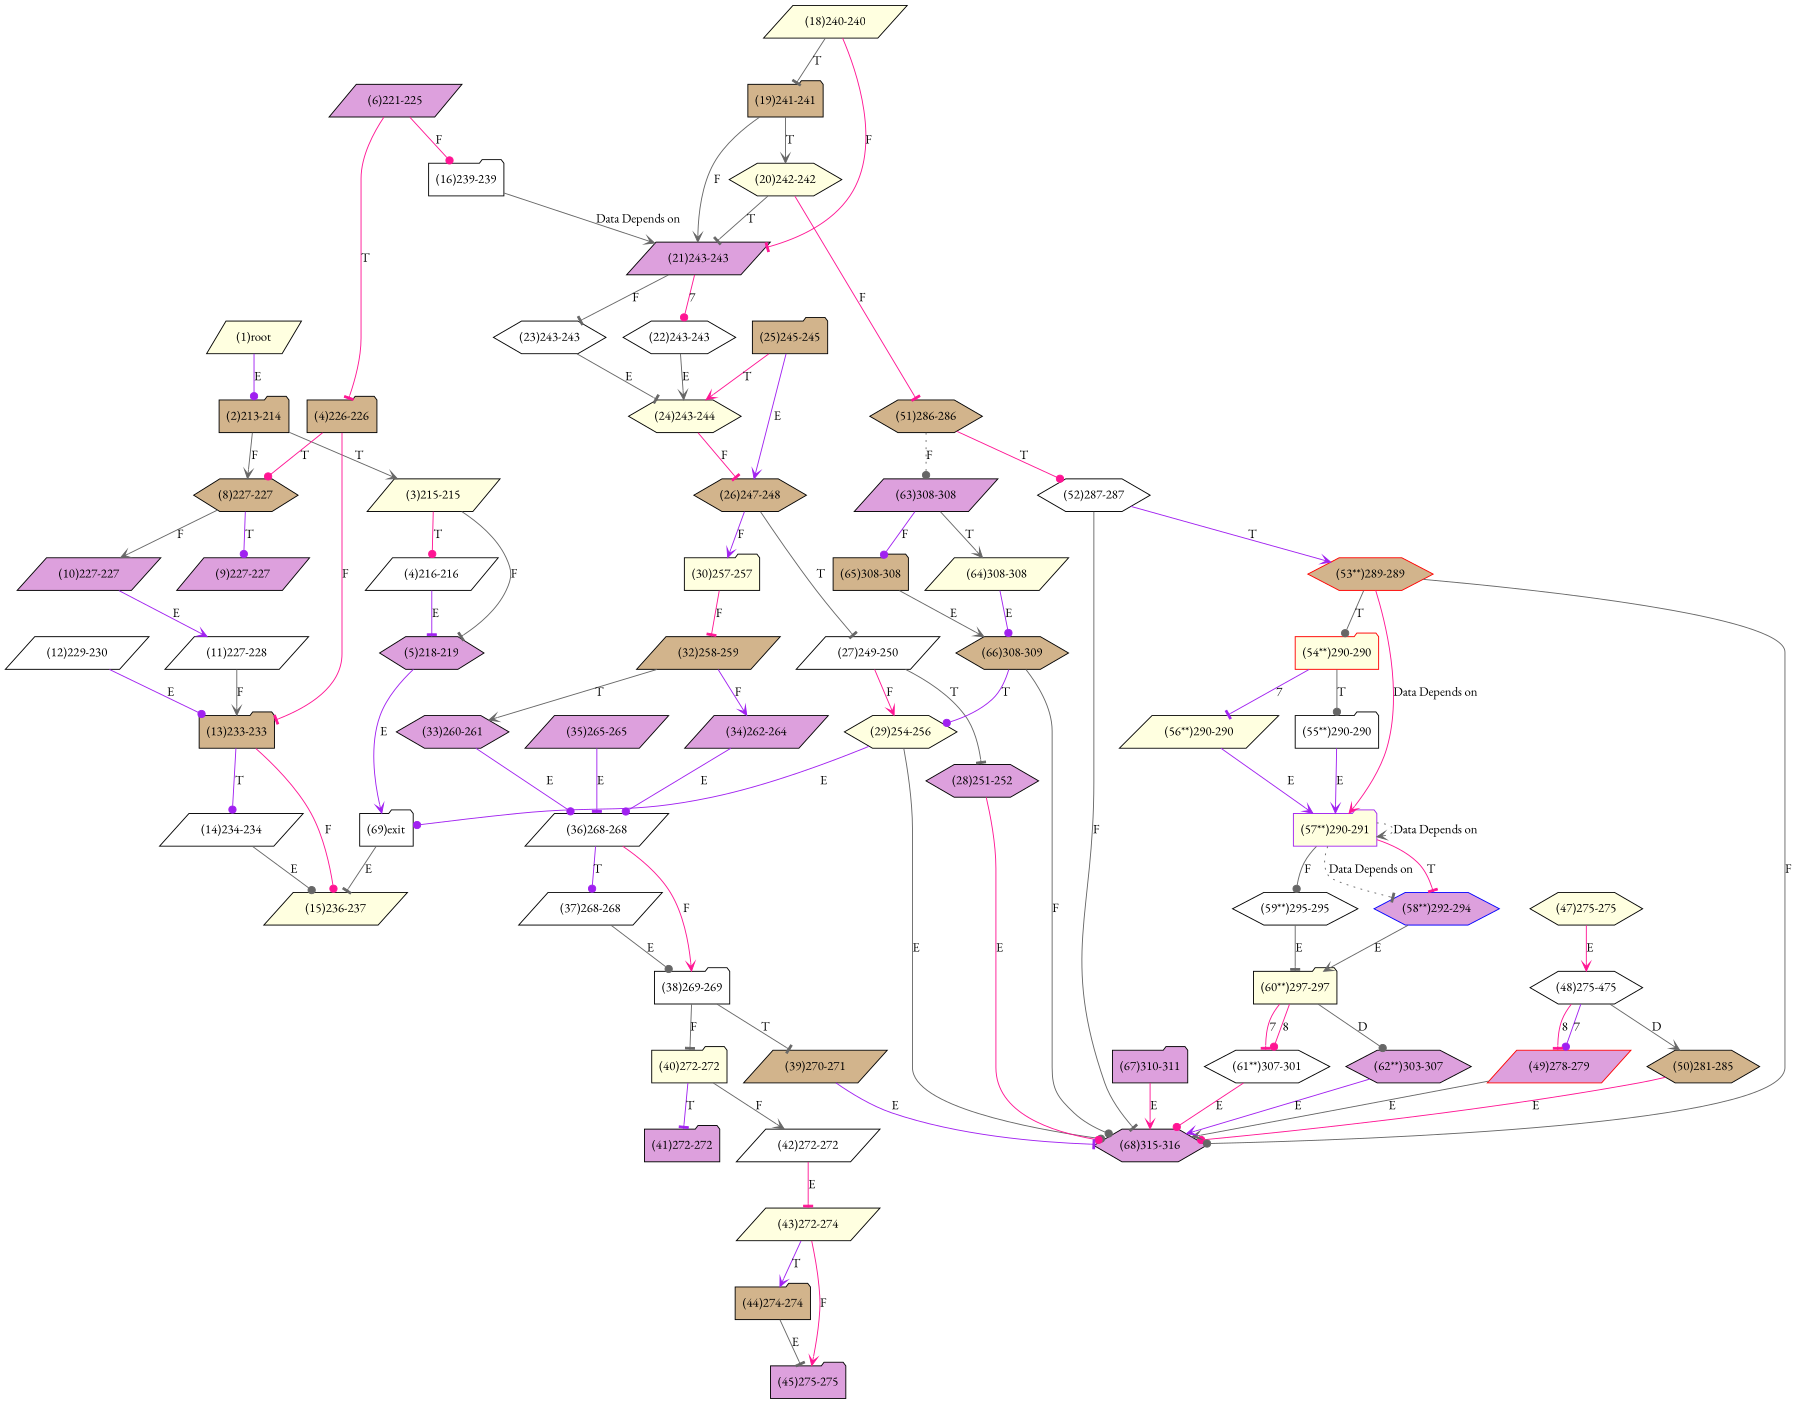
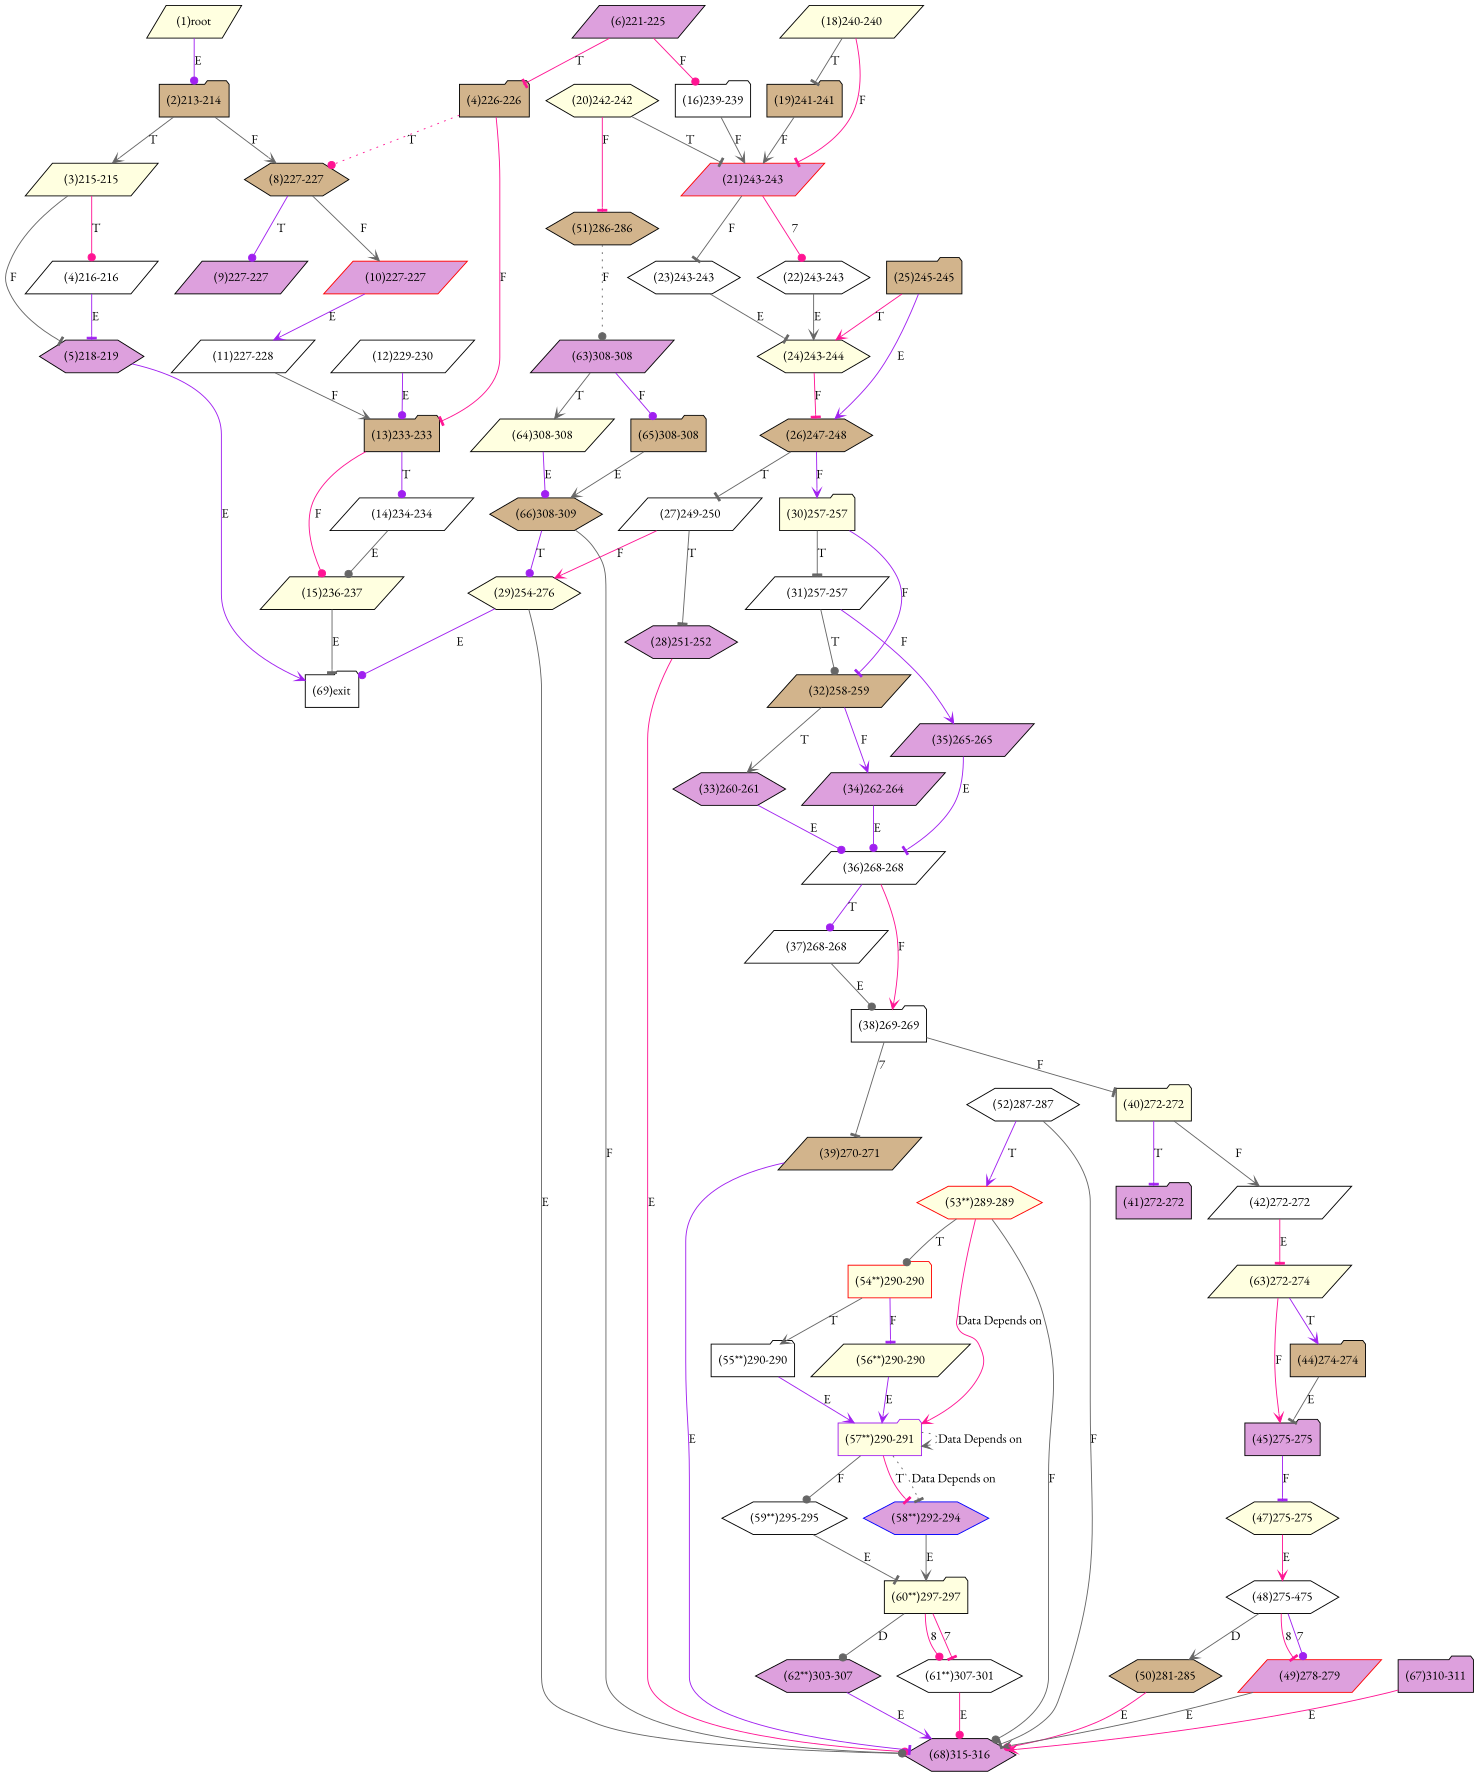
edge "(19)241-241" -> "(20)242-242": removed, label "T"
edge "(16)239-239" -> "(21)243-243": label "Data Depends on" -> "F"
node "(21)243-243": color black -> red
edge "(4)226-226" -> "(8)227-227": style solid -> dotted
edge "(51)286-286" -> "(52)287-287": removed, label "T"
node "(10)227-227": color black -> red
node "(53**)289-289": fillcolor tan -> lightyellow
node "(31)257-257": added
edge "(30)257-257" -> "(32)258-259": color deeppink -> purple
edge "(54**)290-290" -> "(55**)290-290": arrowhead dot -> vee
edge "(54**)290-290" -> "(56**)290-290": label "7" -> "F"
node "(29)254-256": label "(29)254-256" -> "(29)254-276"
edge "(69)exit" -> "(15)236-237": reversed
edge "(38)269-269" -> "(39)270-271": label "T" -> "7"
node "(43)272-274": label "(43)272-274" -> "(63)272-274"
edge "(45)275-275" -> "(47)275-275": added, label "F"
